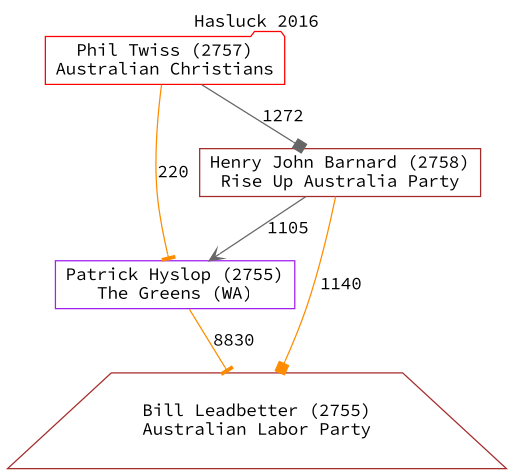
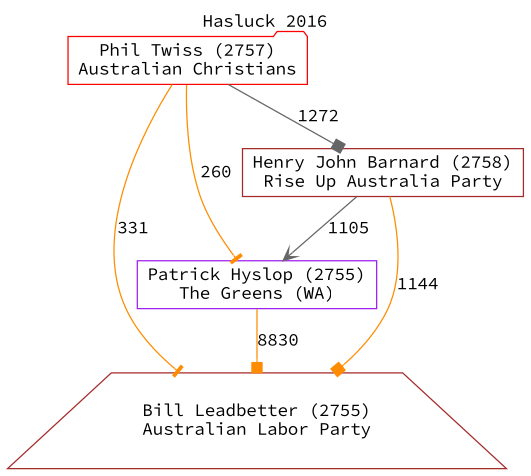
edge "Phil Twiss (2757) Australian Christians" -> "Patrick Hyslop (2755) The Greens (WA)": label "220" -> "260"
edge "Phil Twiss (2757) Australian Christians" -> "Bill Leadbetter (2755) Australian Labor Party": added, label "331"
edge "Henry John Barnard (2758) Rise Up Australia Party" -> "Bill Leadbetter (2755) Australian Labor Party": label "1140" -> "1144"
edge "Patrick Hyslop (2755) The Greens (WA)" -> "Bill Leadbetter (2755) Australian Labor Party": arrowhead tee -> box
